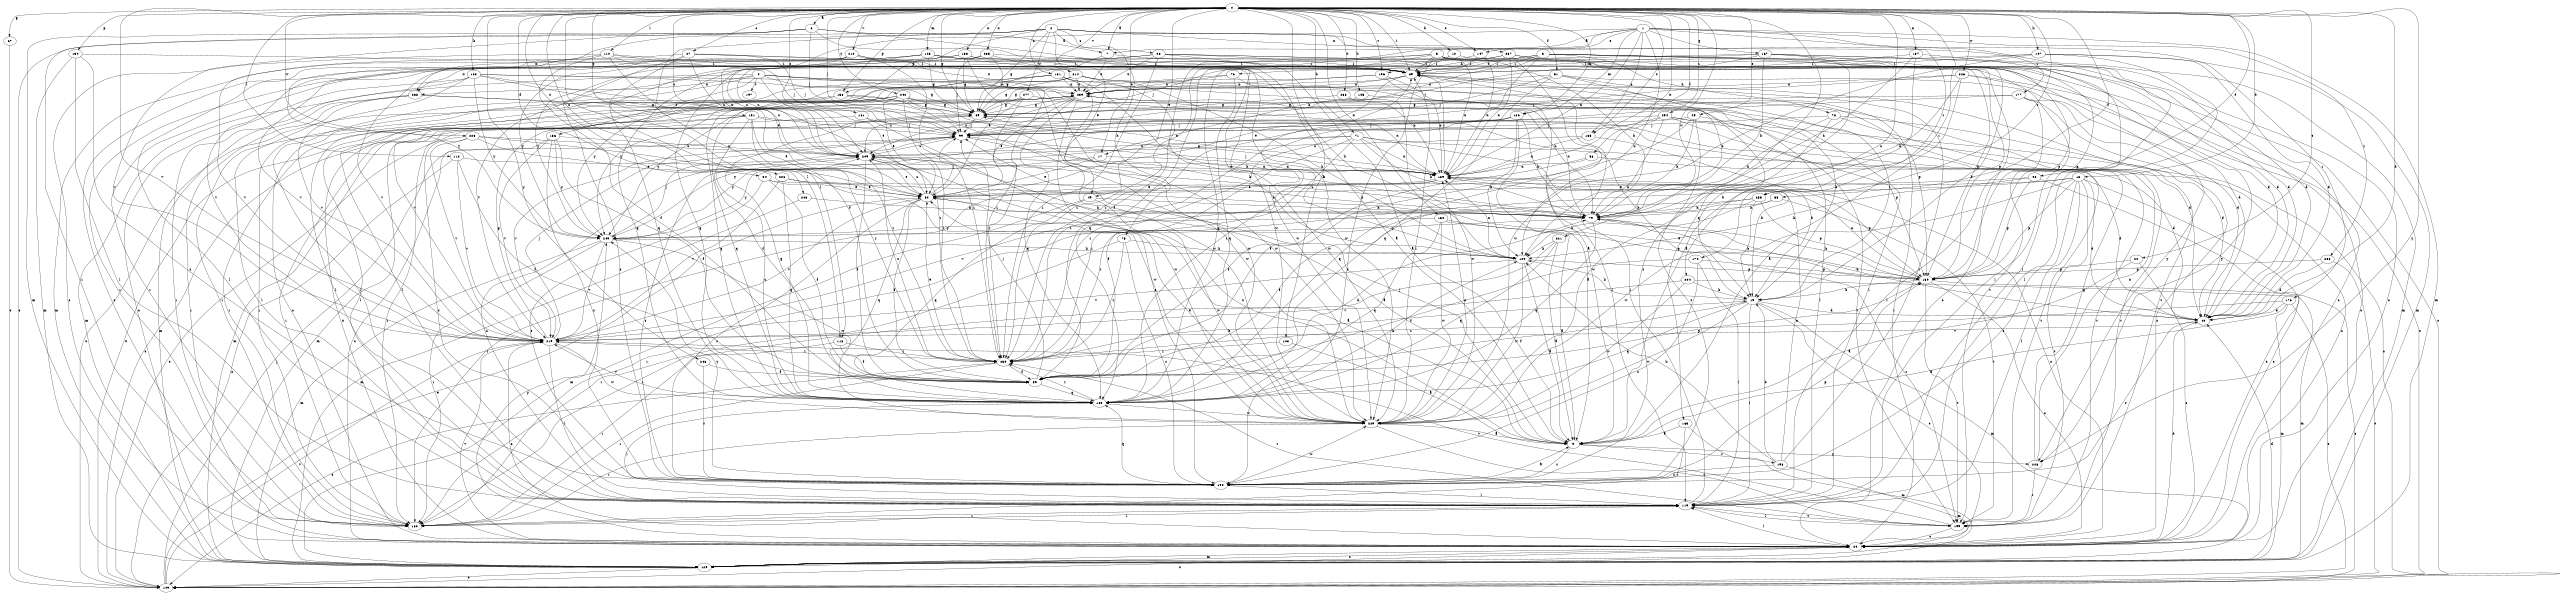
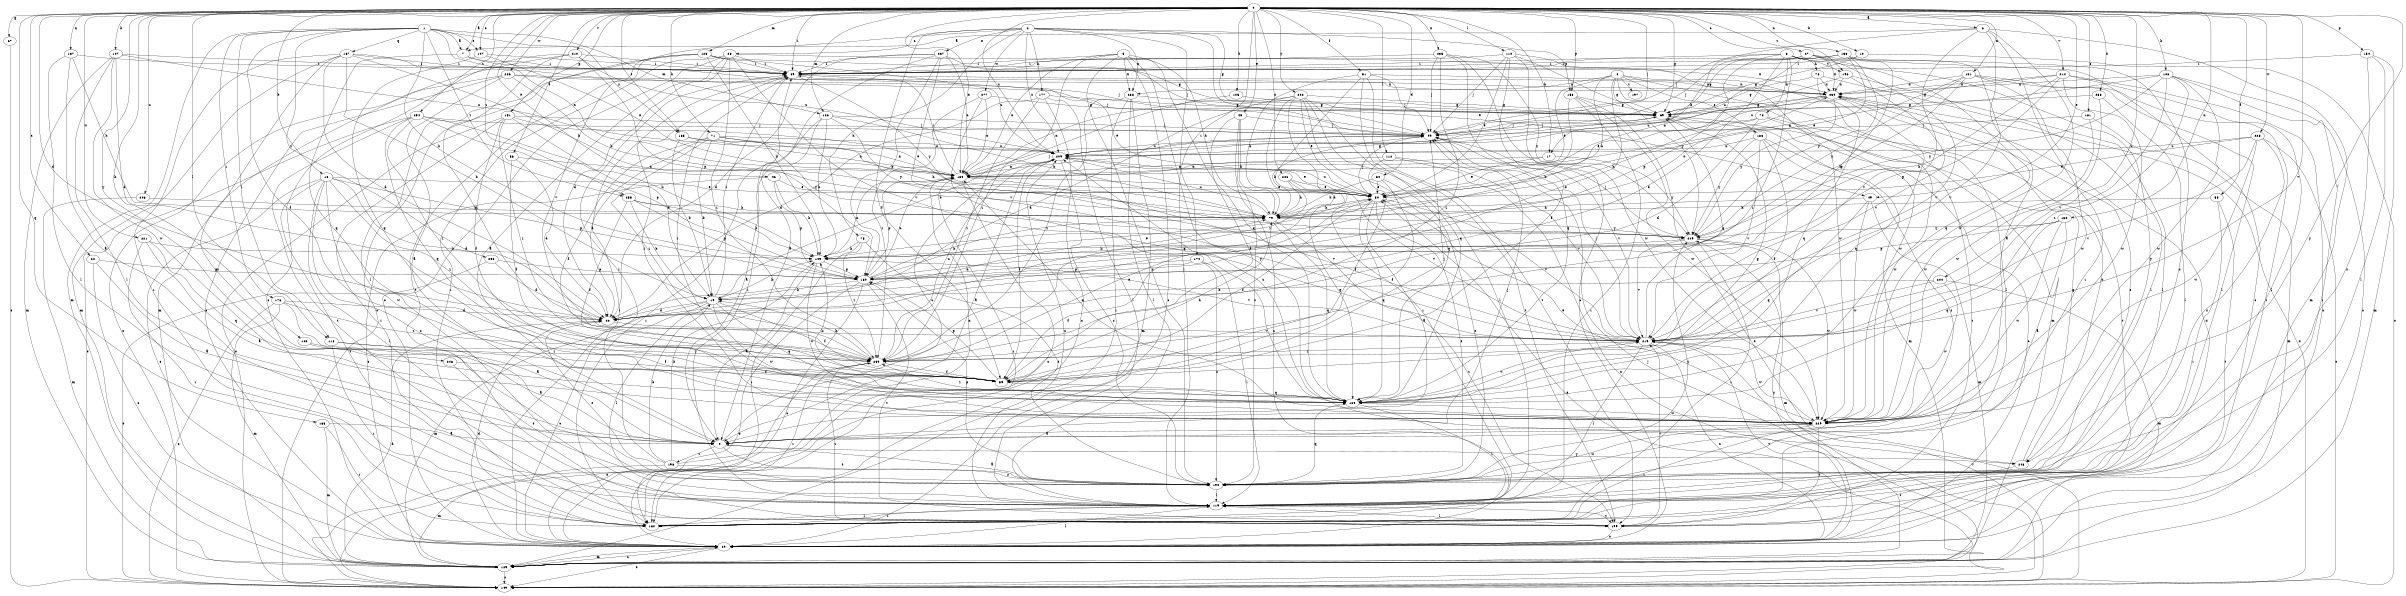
edge "277" -> "209": now "2" -> "209"
